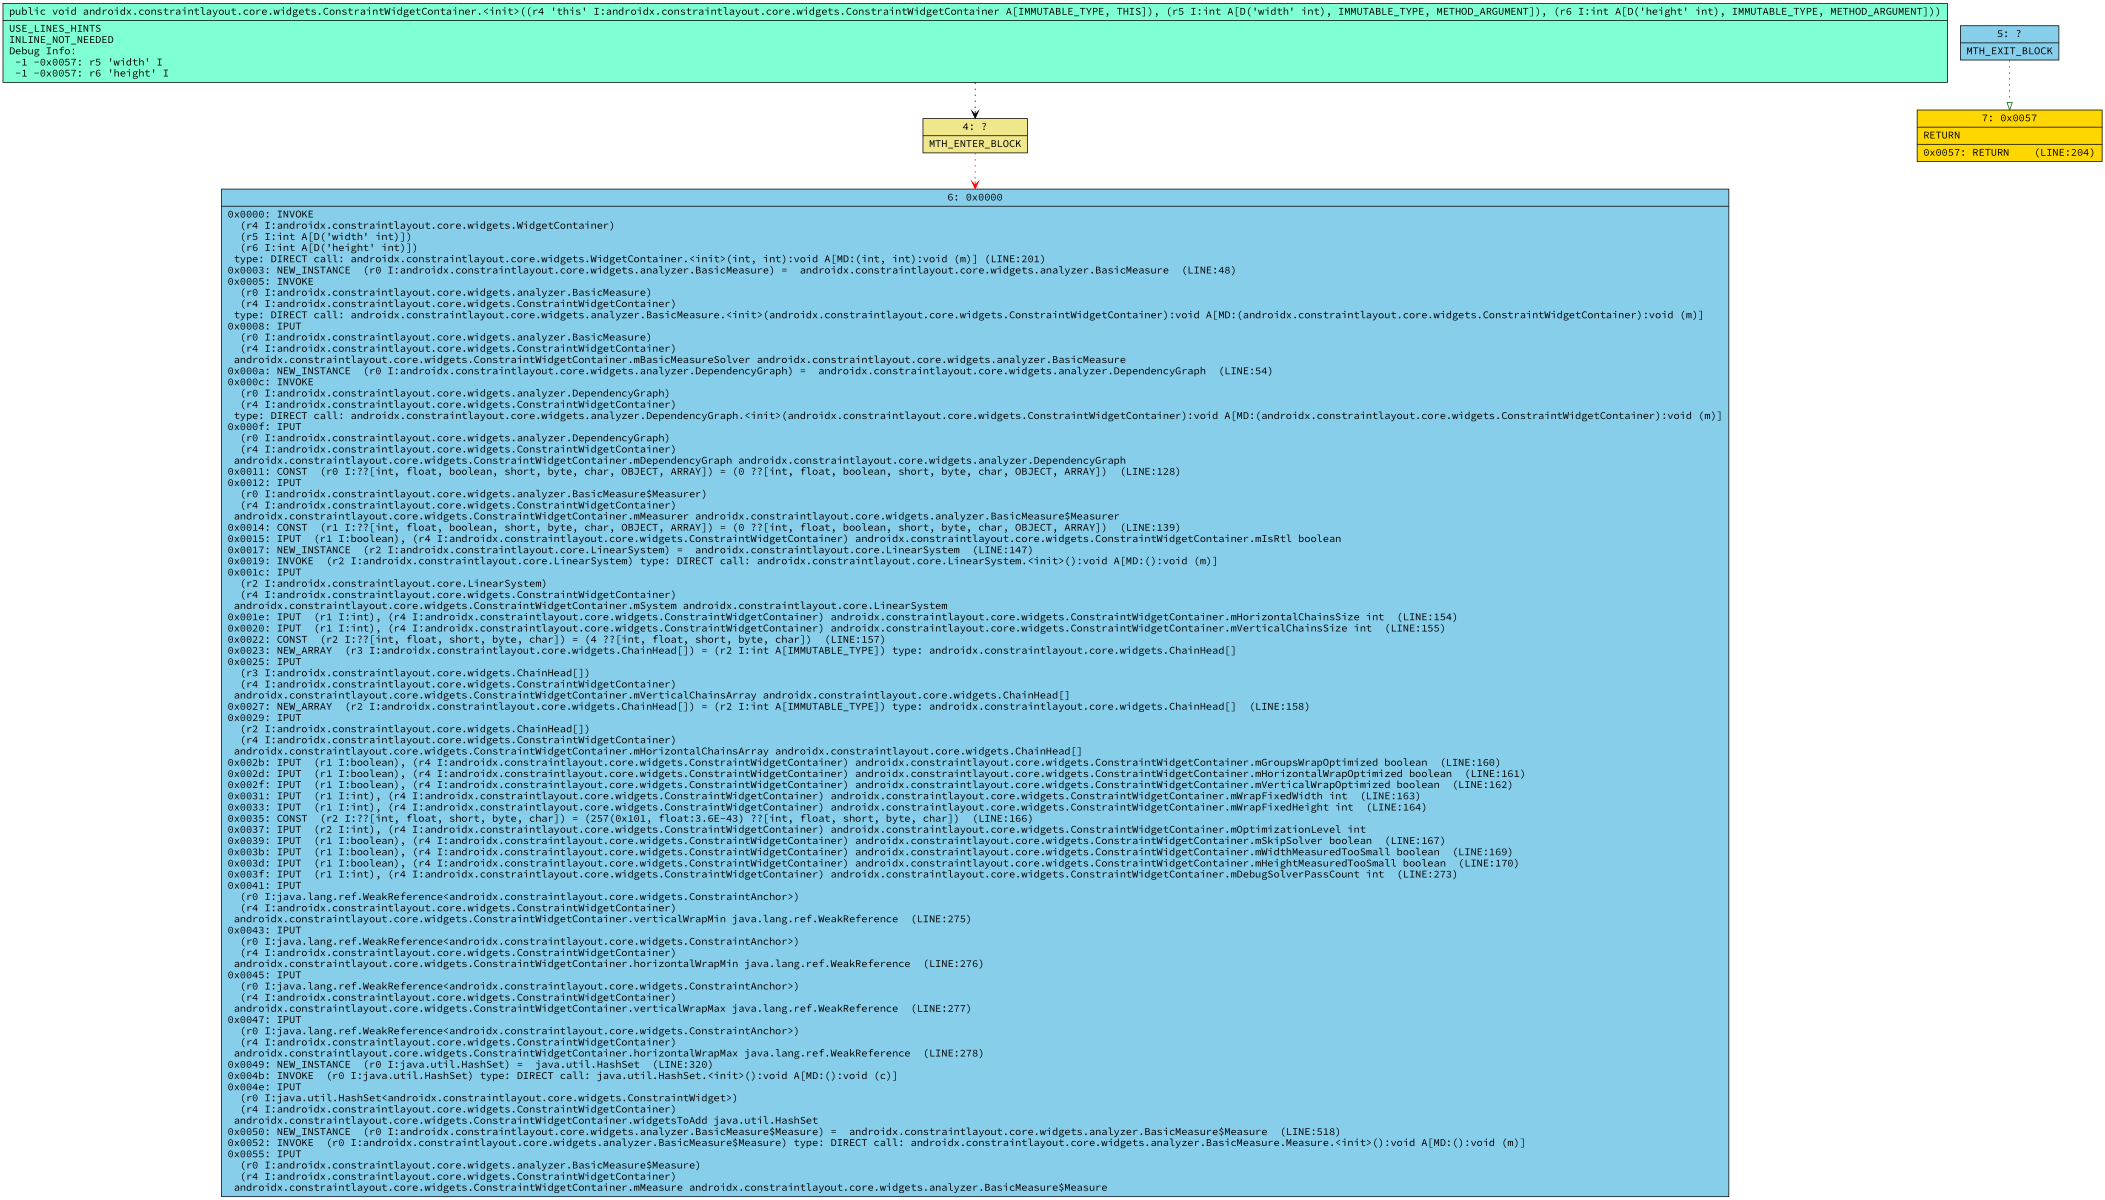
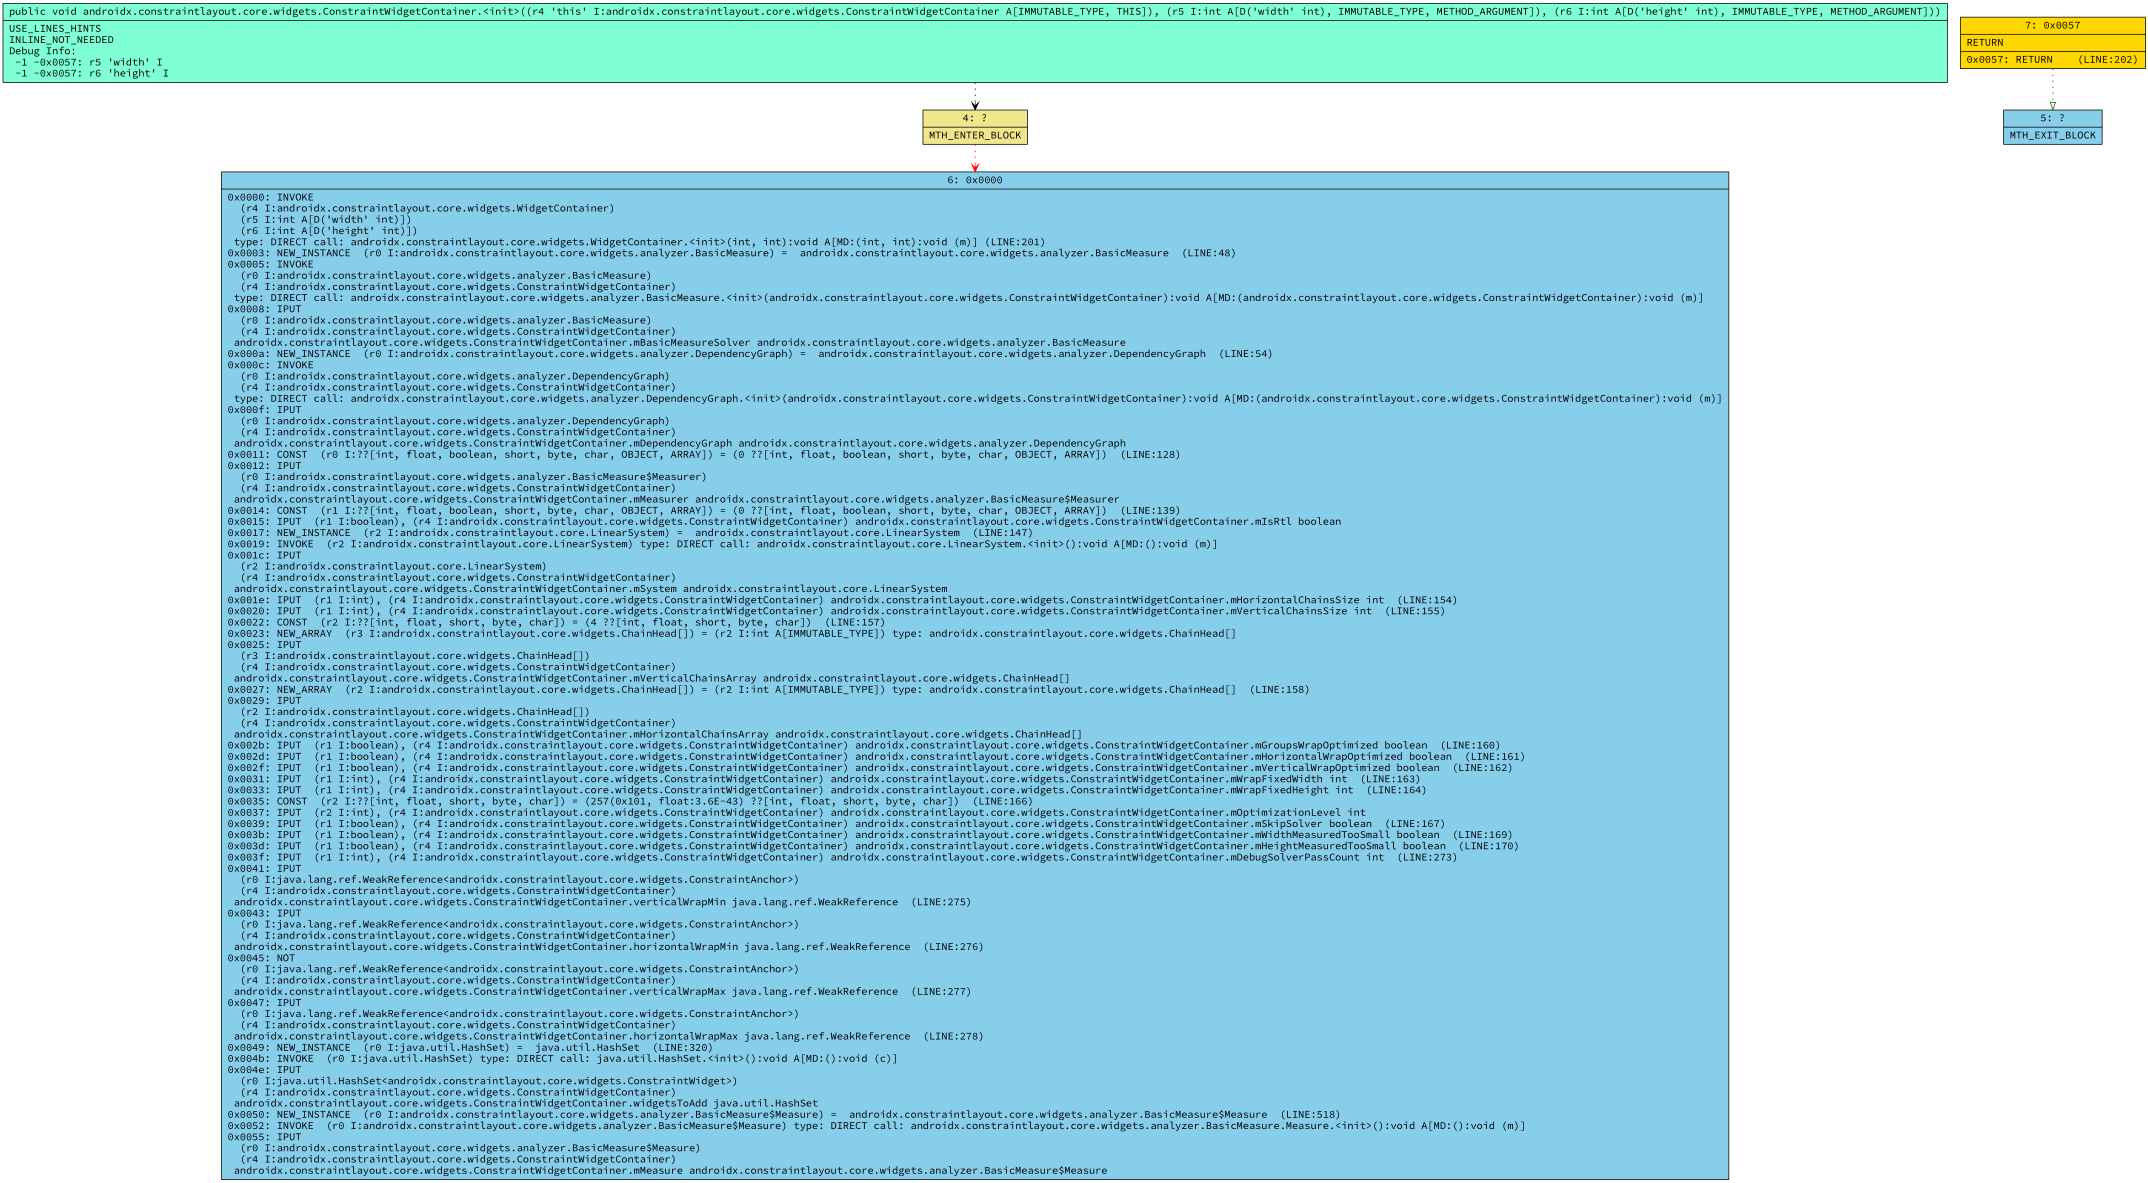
edge "5: ?" -> "7: 0x0057": reversed
node "7: 0x0057": text "0x0057: RETURN    (LINE:204)" -> "0x0057: RETURN    (LINE:202)"
node "6: 0x0000": text "0x0045: IPUT" -> "0x0045: NOT"
